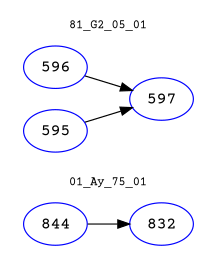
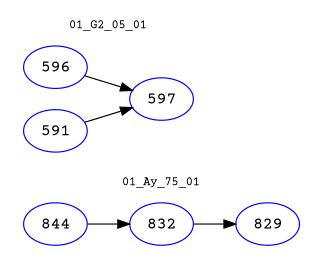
cluster "81_G2_05_01": label "81_G2_05_01" -> "01_G2_05_01"
node "595": label "595" -> "591"
node "829": added
